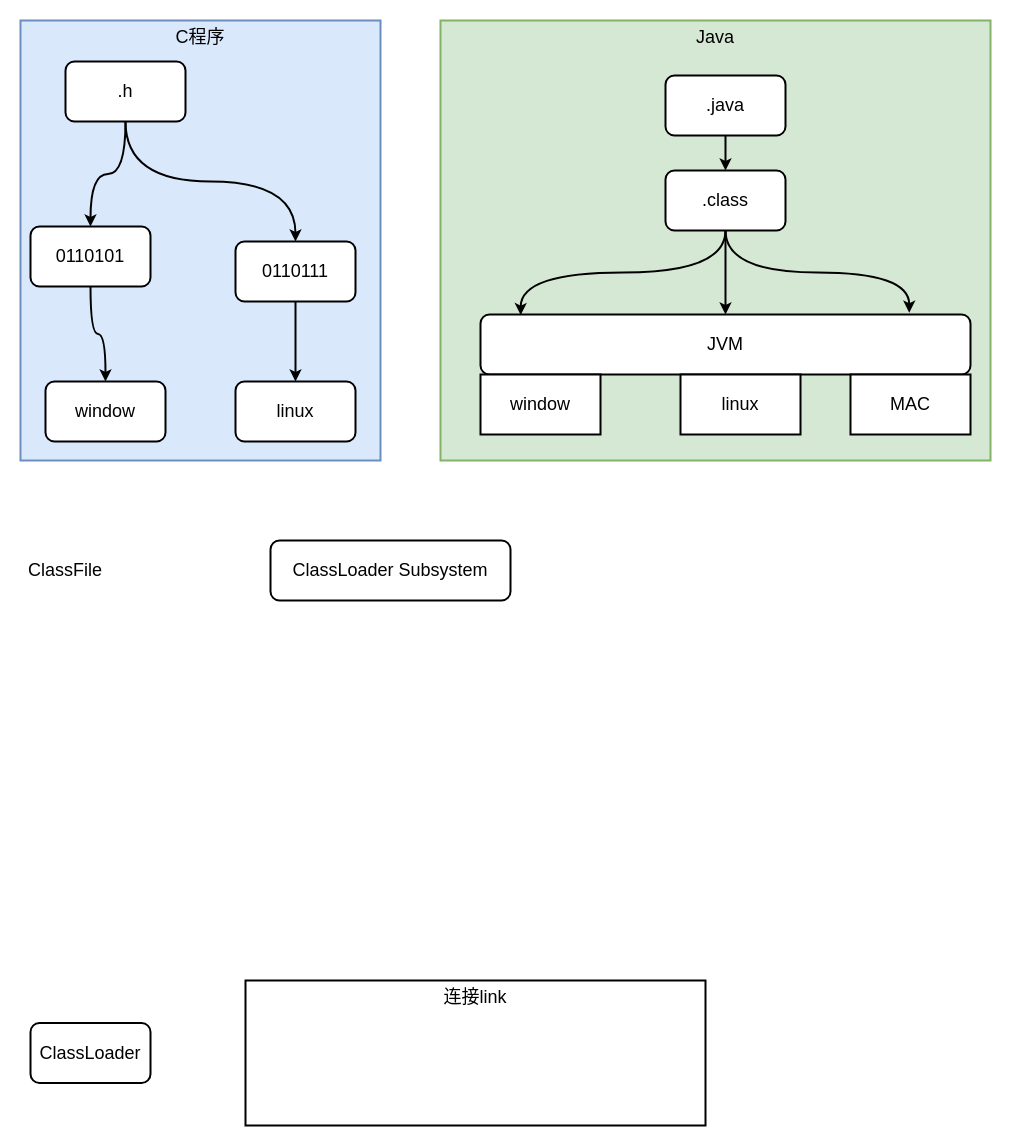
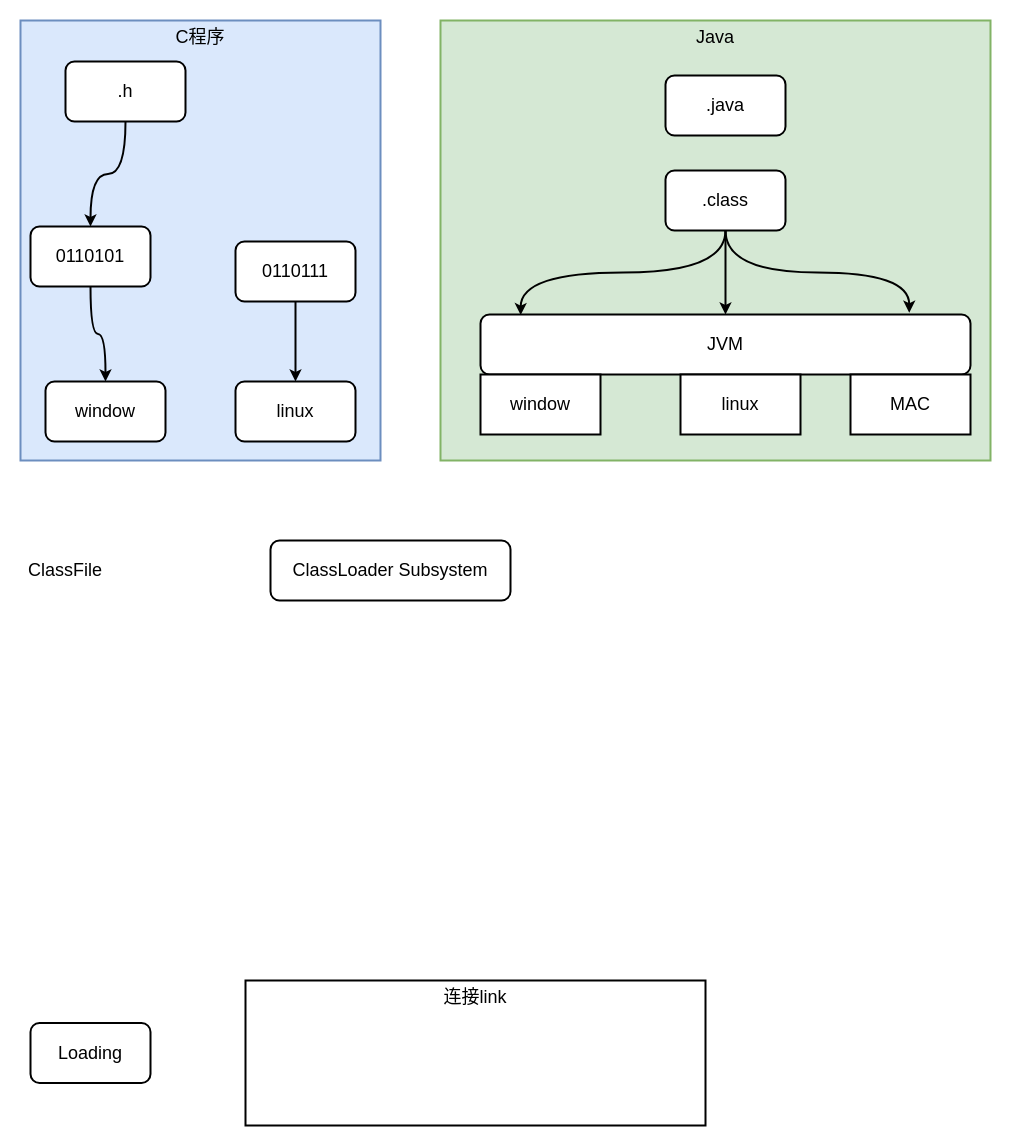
edge ".java" -> ".class": removed
edge ".h" -> "0110111": removed
node "ClassLoader": label "ClassLoader" -> "Loading"
